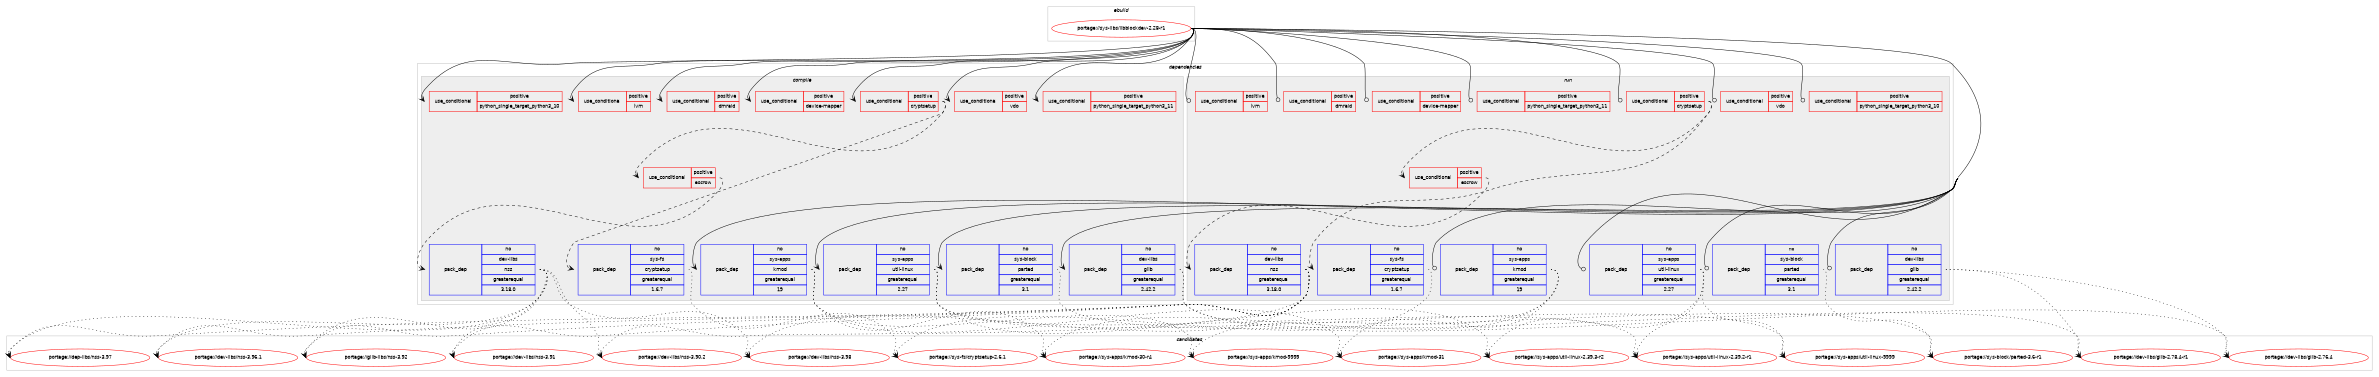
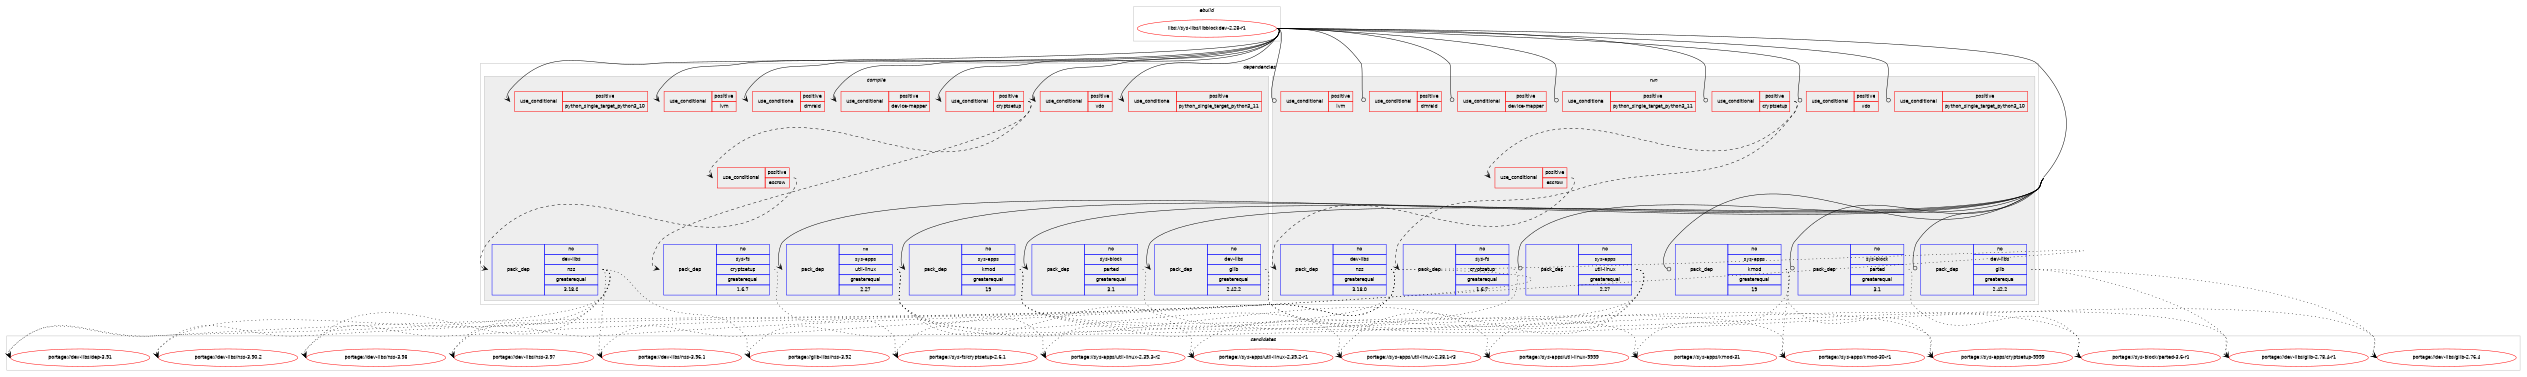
node "portage://sys-libs/libblockdev-2.28-r1": label "portage://sys-libs/libblockdev-2.28-r1" -> "libs://sys-libs/libblockdev-2.28-r1"
node "portage://dep-libs/nss-3.97": label "portage://dep-libs/nss-3.97" -> "portage://dev-libs/nss-3.97"
node "portage://dev-libs/nss-3.91": label "portage://dev-libs/nss-3.91" -> "portage://dev-libs/dep-3.91"
node "portage://sys-apps/kmod-30-r4": label "portage://sys-apps/kmod-30-r4" -> "portage://sys-apps/kmod-30-r1"
node "portage://sys-apps/kmod-9999": label "portage://sys-apps/kmod-9999" -> "portage://sys-apps/cryptsetup-9999"
node "portage://sys-apps/util-linux-2.38.1-r3": added
